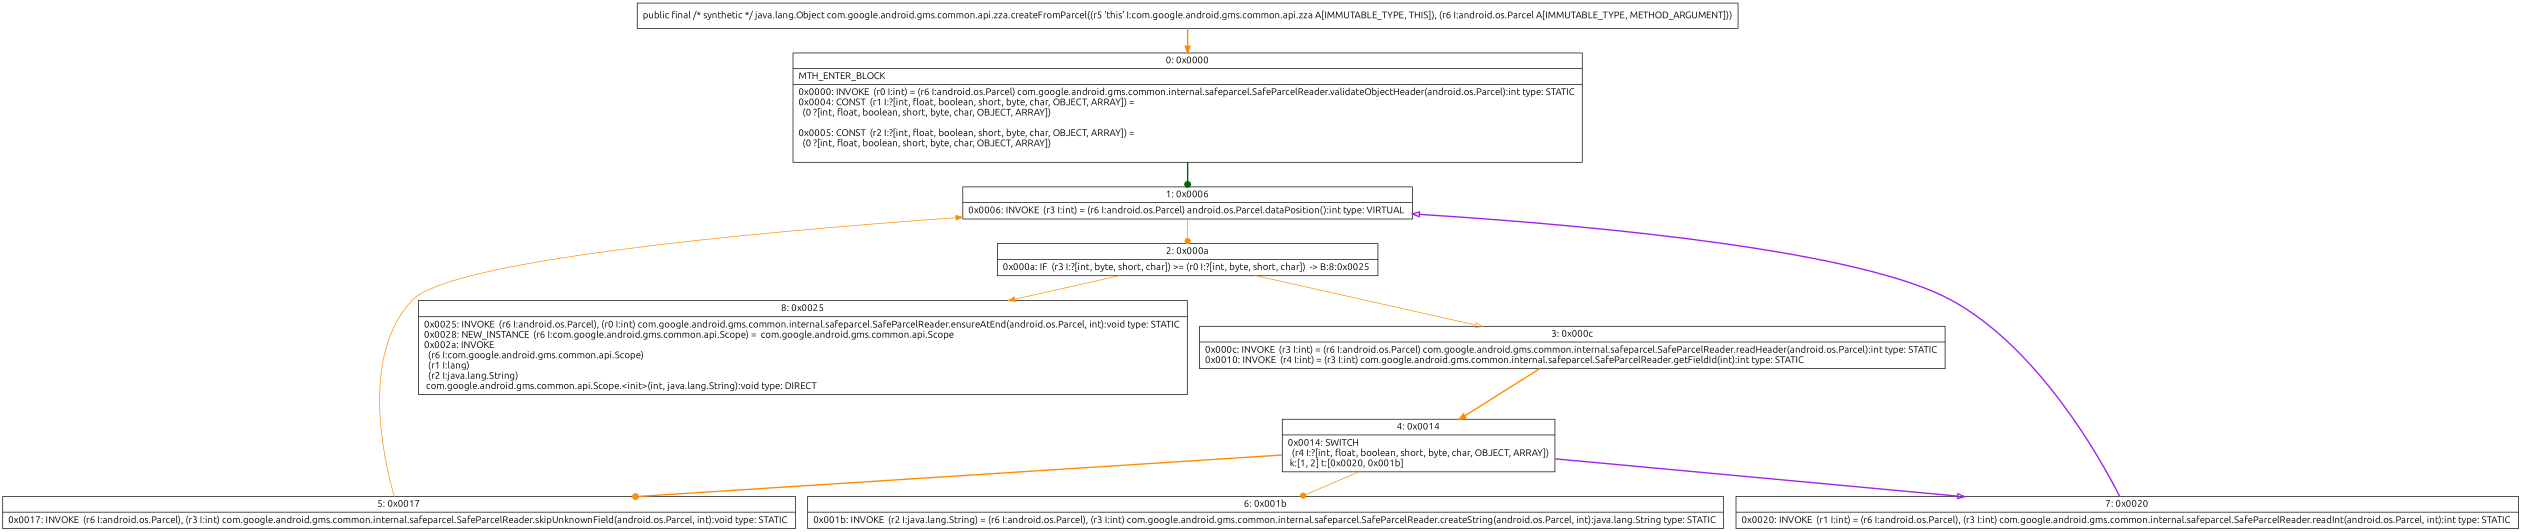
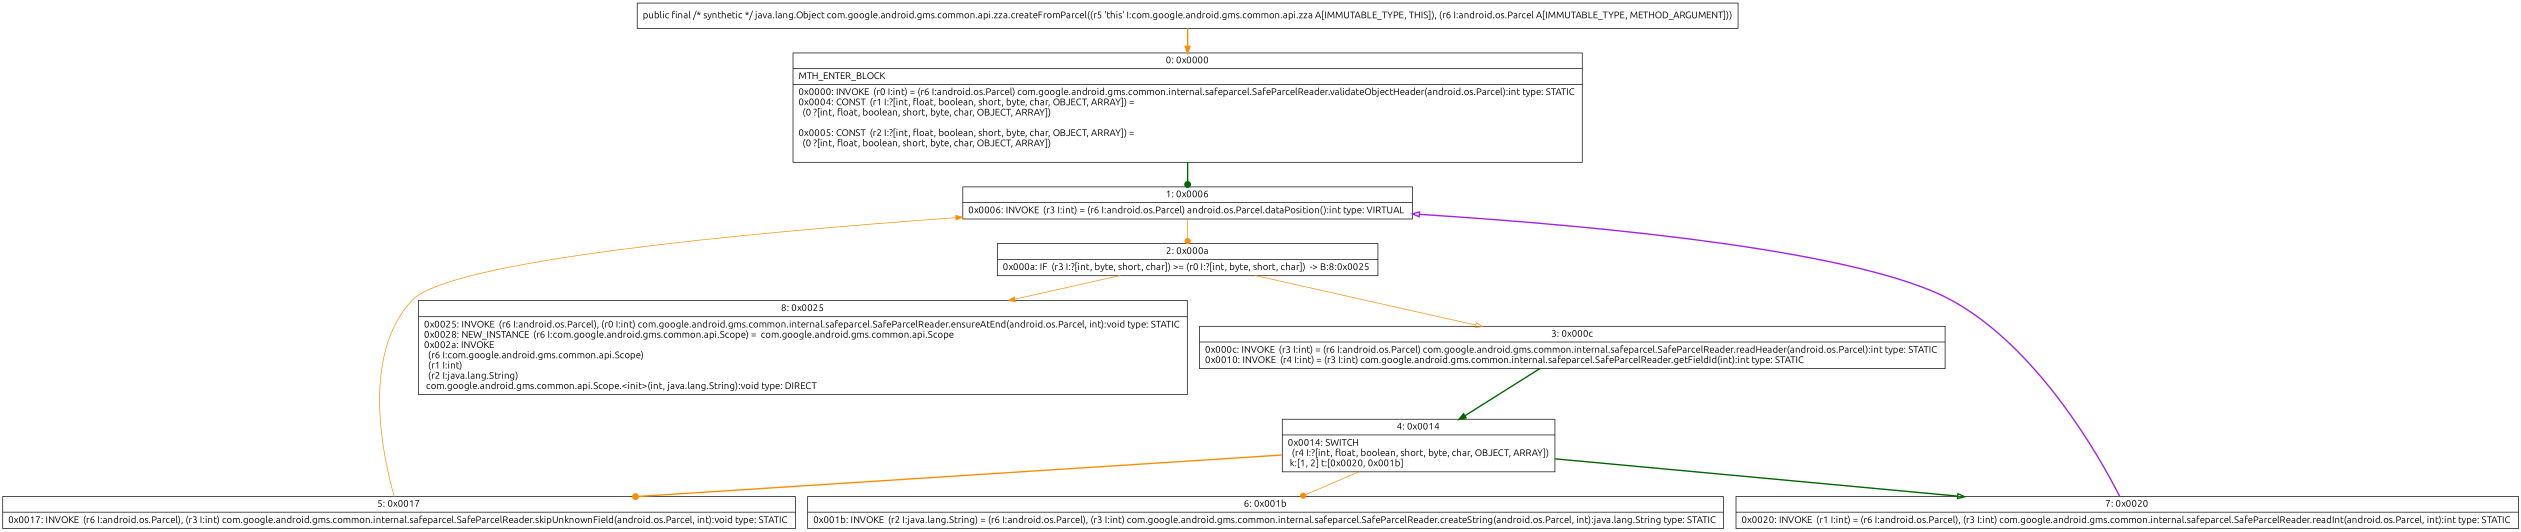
node "8: 0x0025": text "(r1 I:lang)" -> "(r1 I:int)"
edge "3: 0x000c" -> "4: 0x0014": color darkorange -> darkgreen
edge "4: 0x0014" -> "7: 0x0020": color purple -> darkgreen
